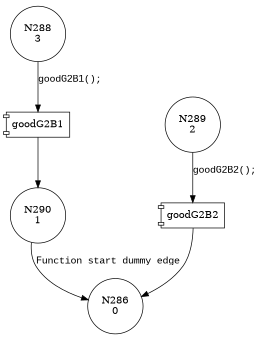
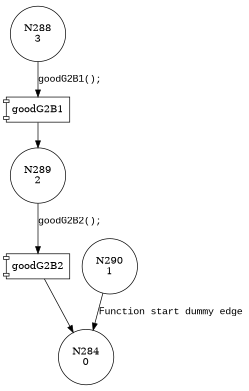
edge "goodG2B1" -> "N290 1": now "goodG2B1" -> "N289 2"
node "N286 0": label "N286 0" -> "N284 0"
